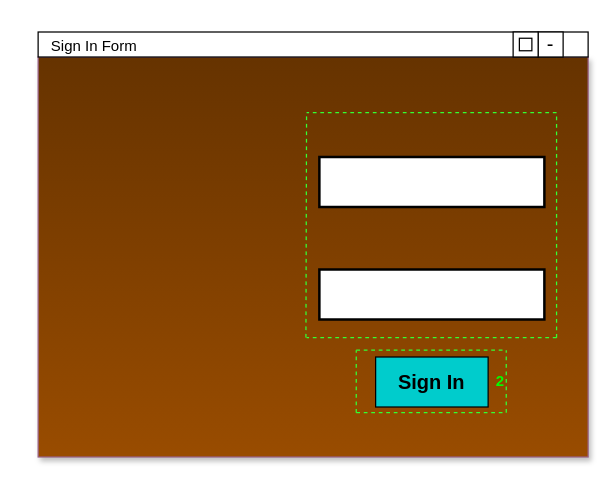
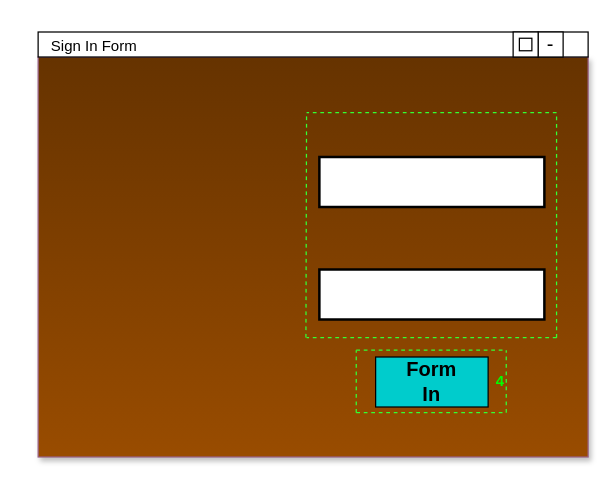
node "Sign In": label "Sign In" -> "Form In"
node "2": label "2" -> "4"
